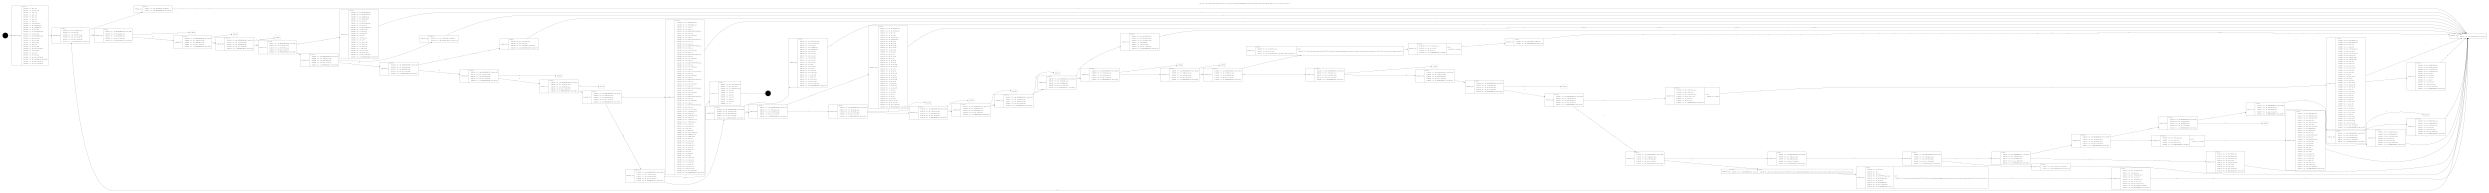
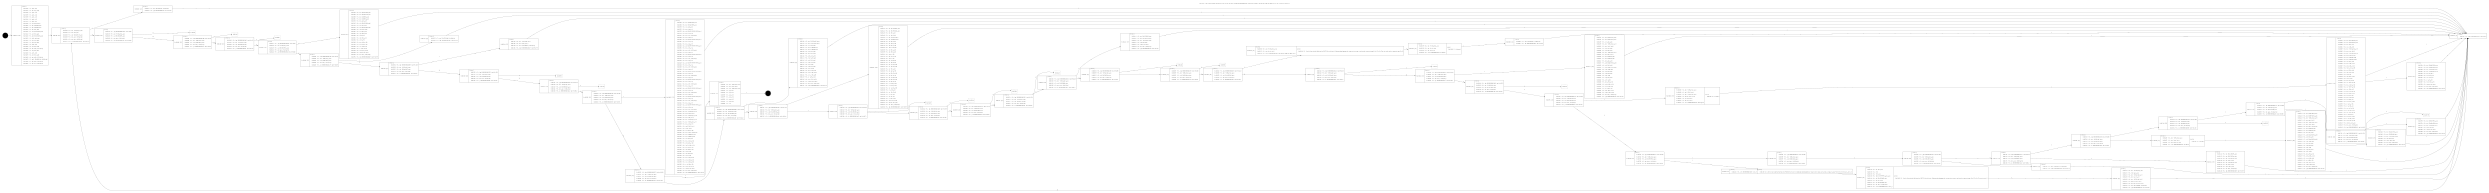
node "0x401cf1 [112]": added
